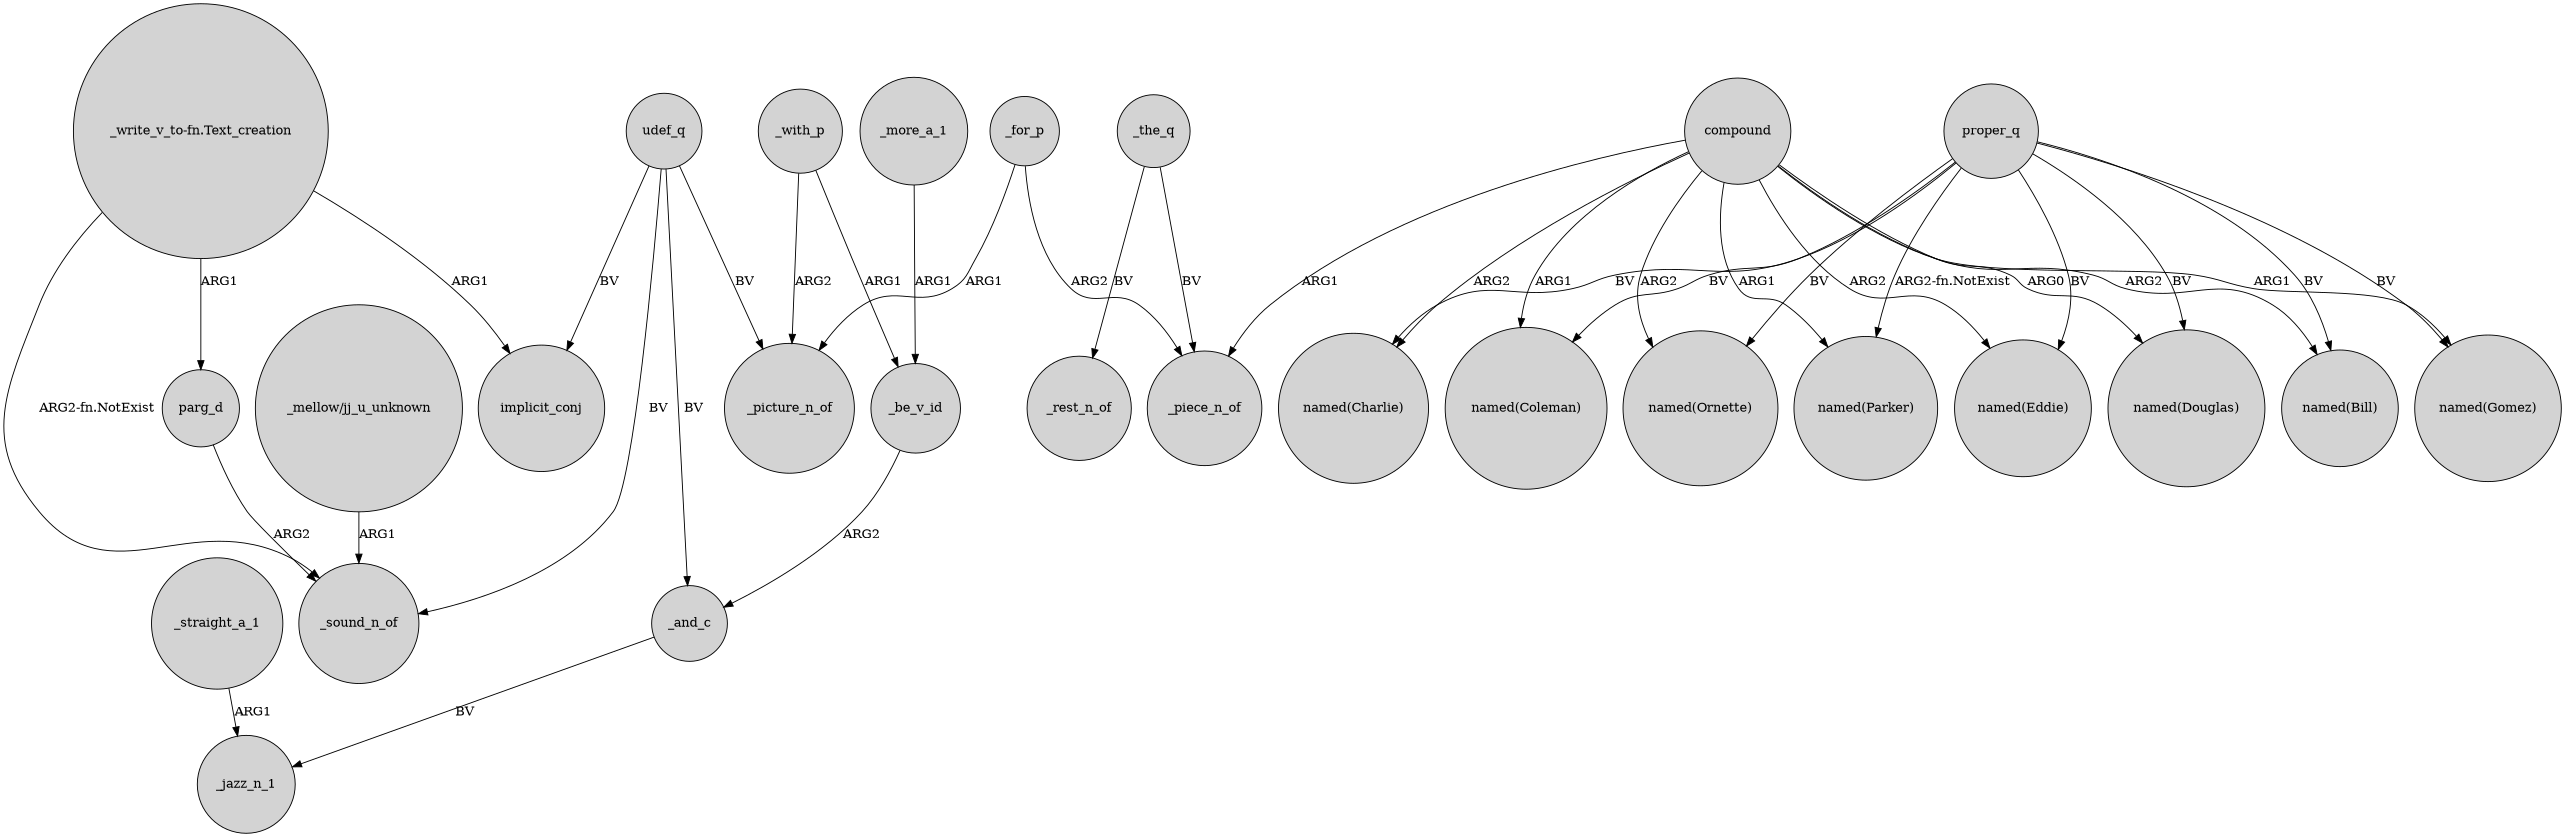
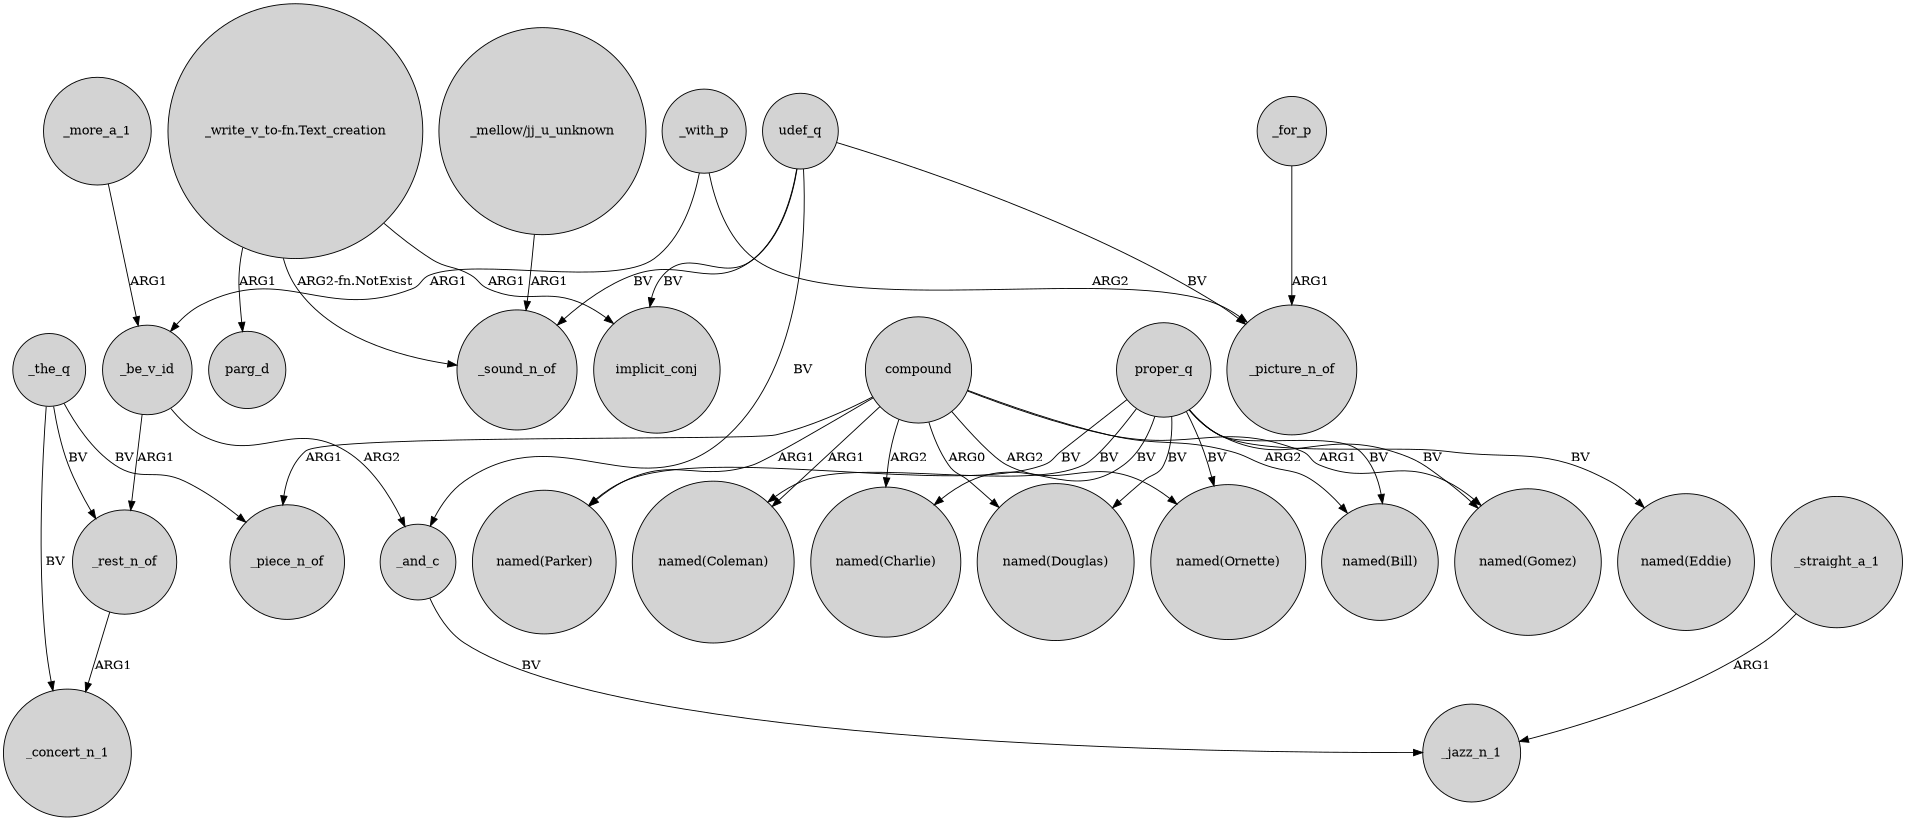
edge "proper_q" -> "named(Parker)": label "ARG2-fn.NotExist" -> "BV"
edge "_for_p" -> "_piece_n_of": removed, label "ARG2"
edge "compound" -> "named(Eddie)": removed, label "ARG2"
edge "_be_v_id" -> "_rest_n_of": added, label "ARG1"
edge "parg_d" -> "_sound_n_of": removed, label "ARG2"
node "_concert_n_1": added
